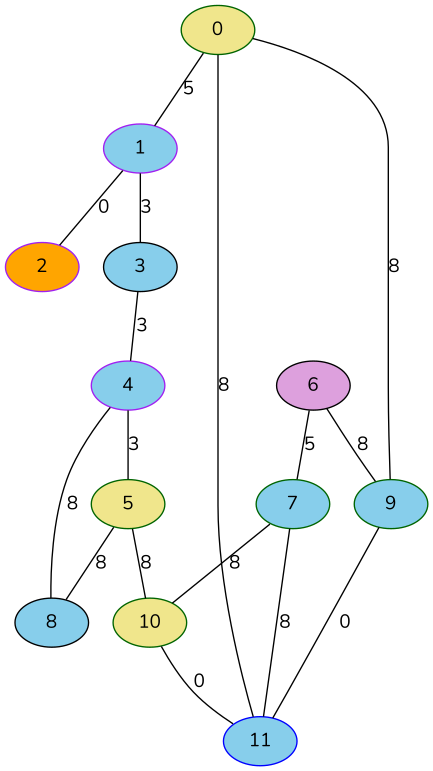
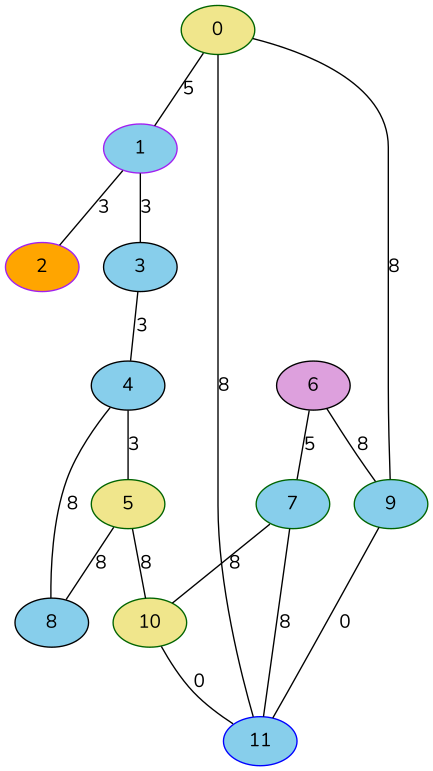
edge "1" -- "2": label "0" -> "3"
node "4": color purple -> black
